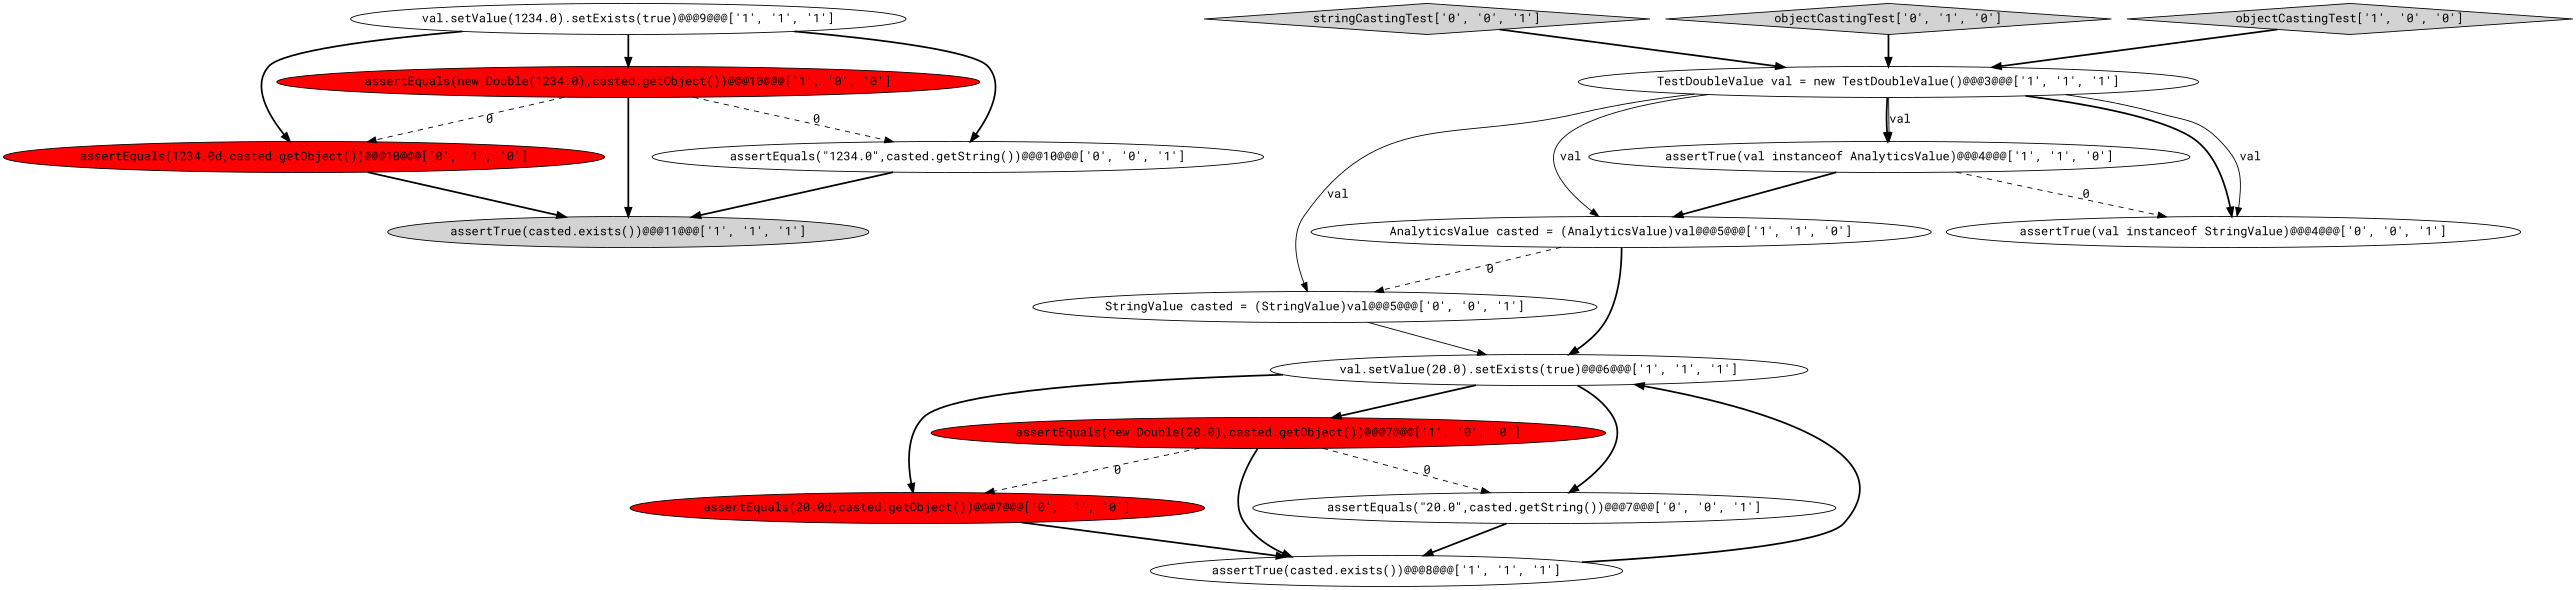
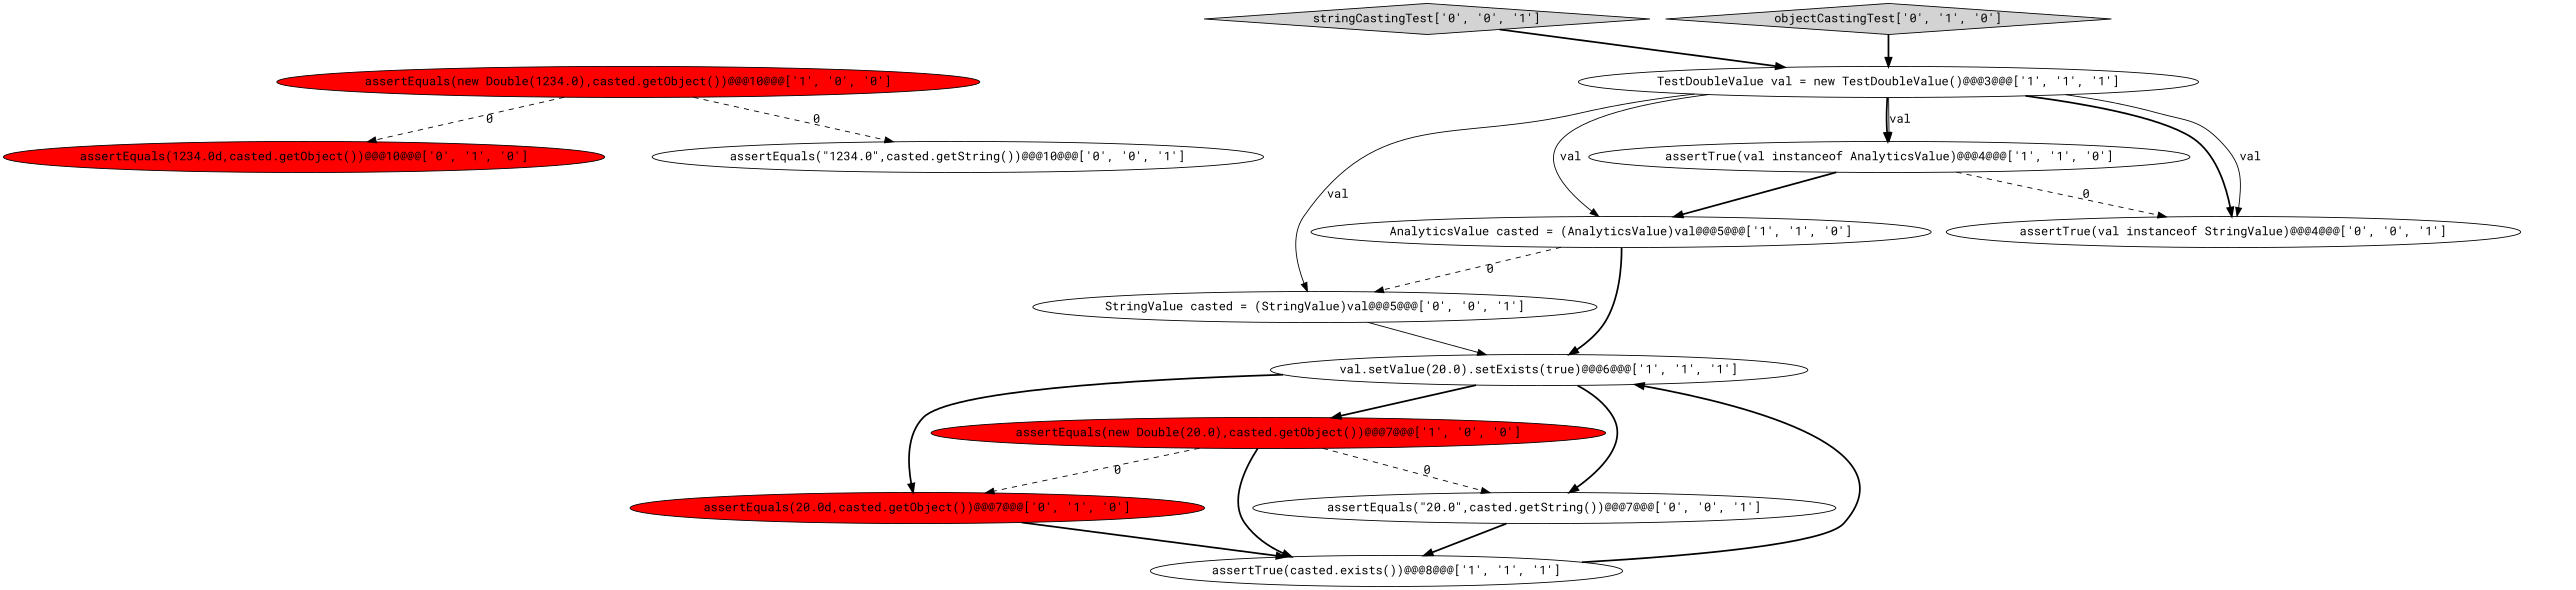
node "val.setValue(1234.0).setExists(true)@@@9@@@['1', '1', '1']": removed
node "objectCastingTest['1', '0', '0']": removed
node "assertTrue(casted.exists())@@@11@@@['1', '1', '1']": removed
